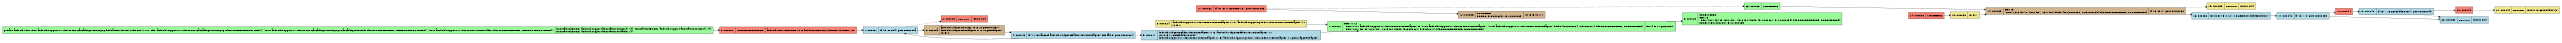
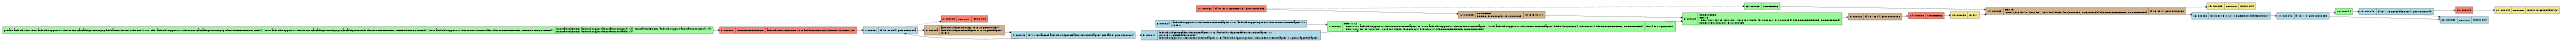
node "18: 0x0044": fillcolor salmon -> palegreen
edge "12: 0x0035" -> "8: 0x002b": added
node "9: 0x002c": added
node "6: 0x0024": fillcolor khaki -> lightblue
